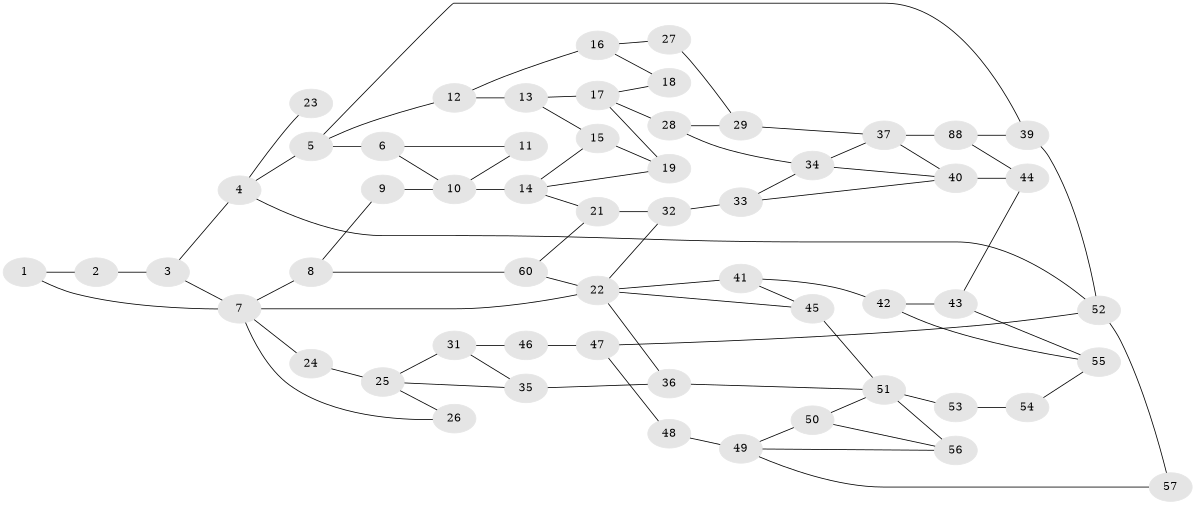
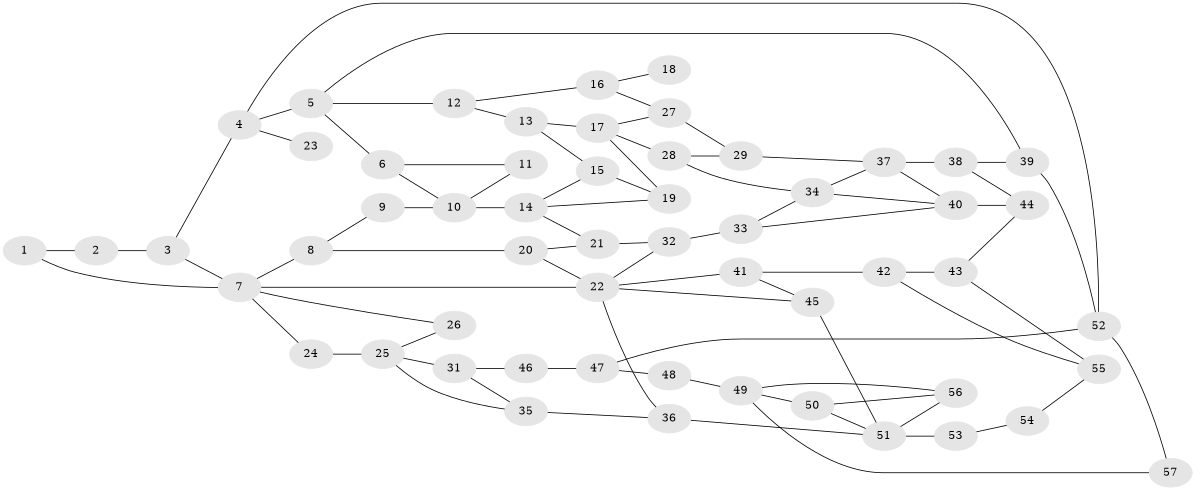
edge "18" -- "17": now "27" -- "17"
node "88": label "88" -> "38"
node "60": label "60" -> "20"
